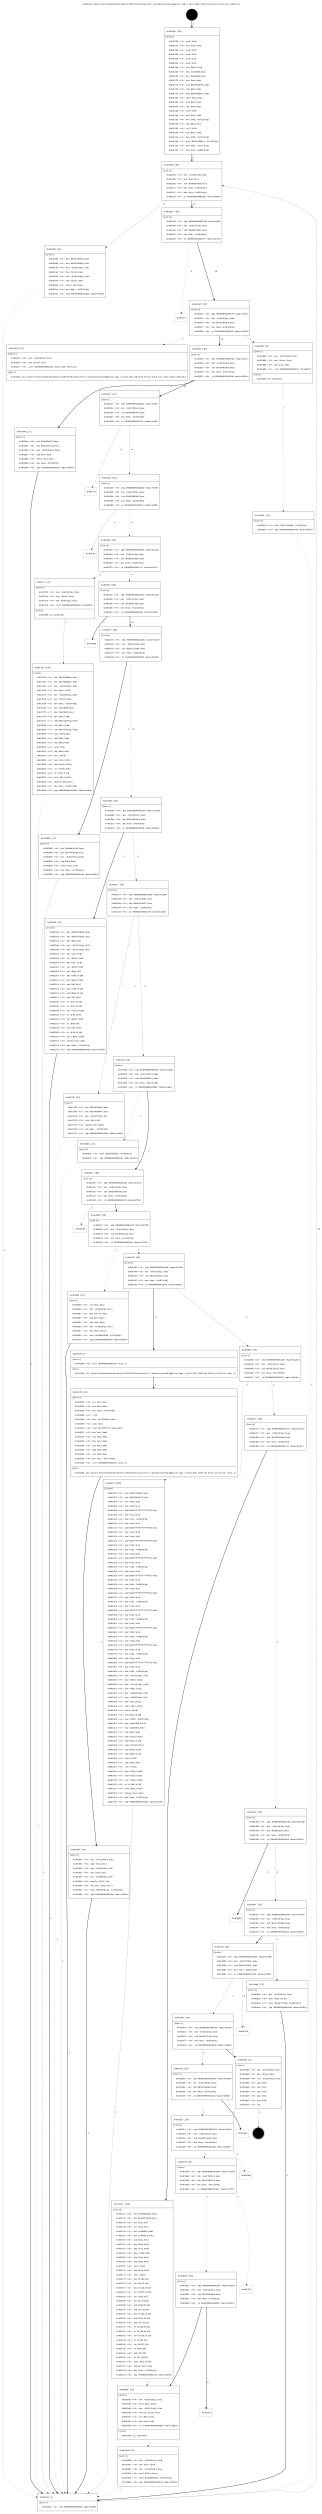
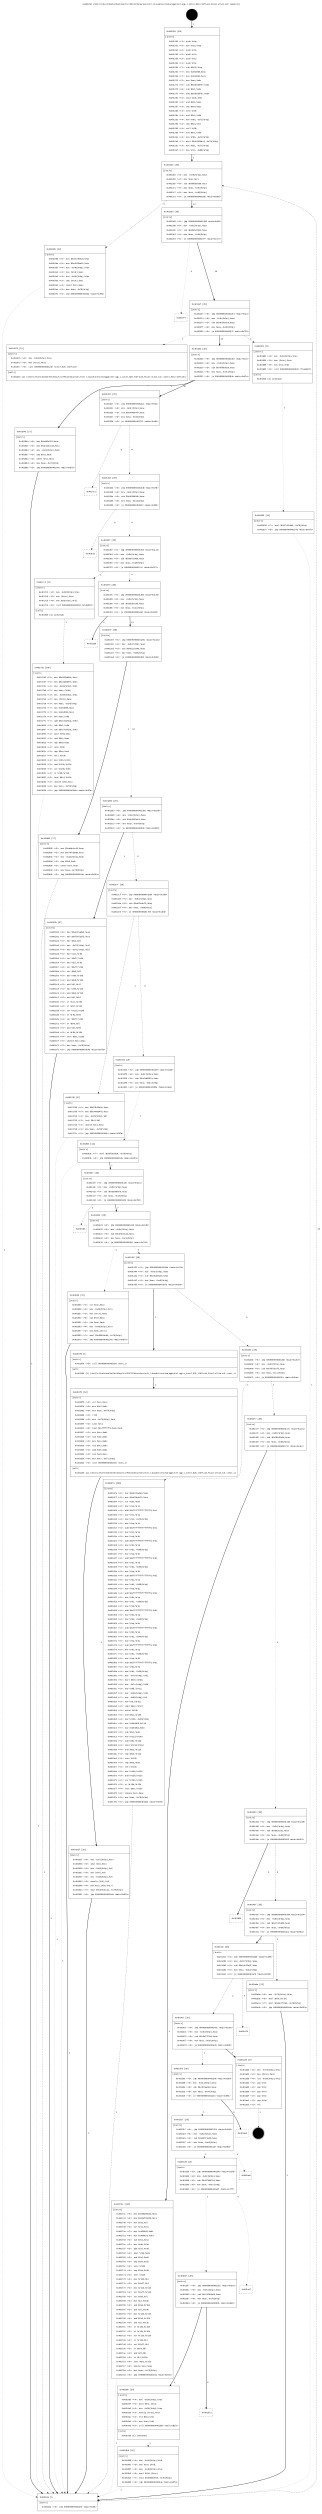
edge "0x4013eb [28]" -> "0x401407 [28]": now "0x40183e [12]" -> "0x401407 [28]"
edge "0x40173c [134]" -> "0x40189b [29]": now "0x40173c [134]" -> "0x401b4a [5]"
